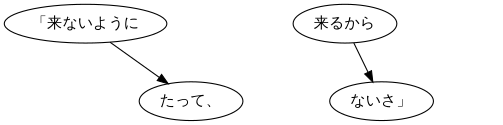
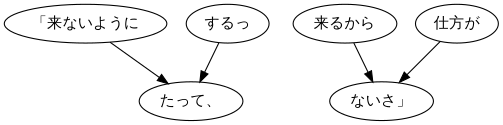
node "するっ": added
node "仕方が": added
